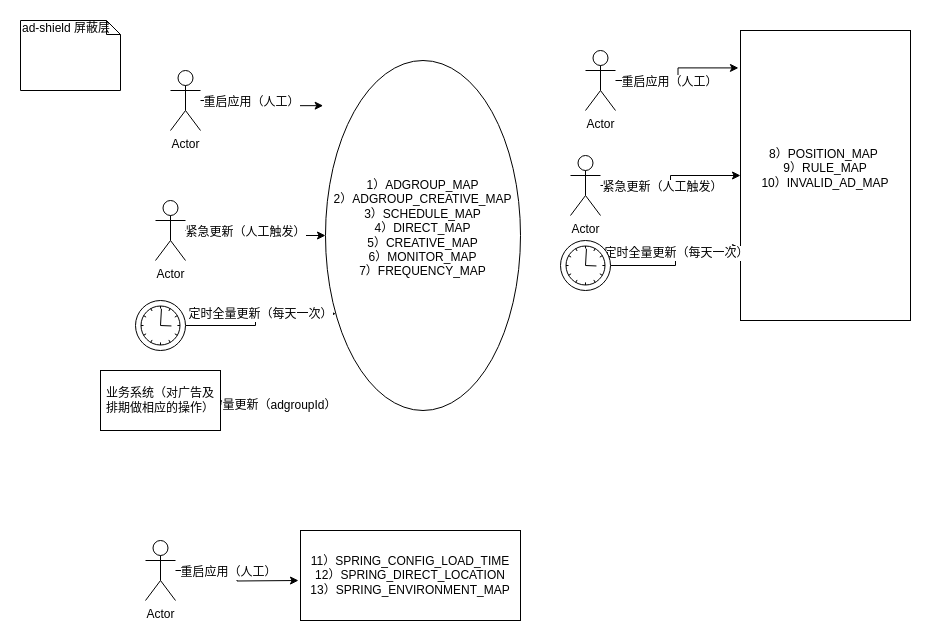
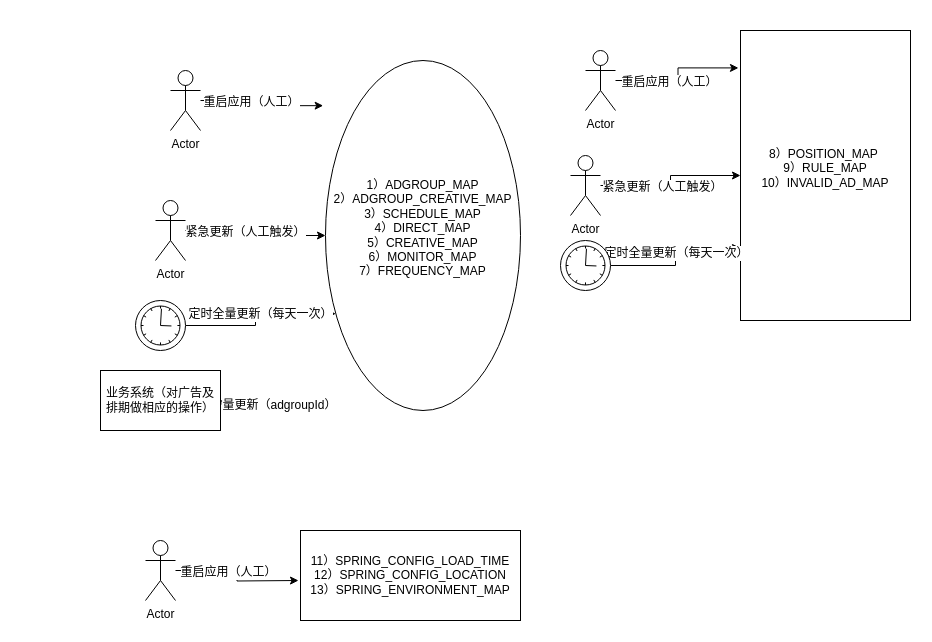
node "ad-shield 屏蔽层": removed
node "11）SPRING_CONFIG_LOAD_TIME 12）SPRING_DIRECT_LOCATION 13）SPRING_ENVIRONMENT_MAP": label "11）SPRING_CONFIG_LOAD_TIME 12）SPRING_DIRECT_LOCATION 13）SPRING_ENVIRONMENT_MAP" -> "11）SPRING_CONFIG_LOAD_TIME 12）SPRING_CONFIG_LOCATION 13）SPRING_ENVIRONMENT_MAP"
